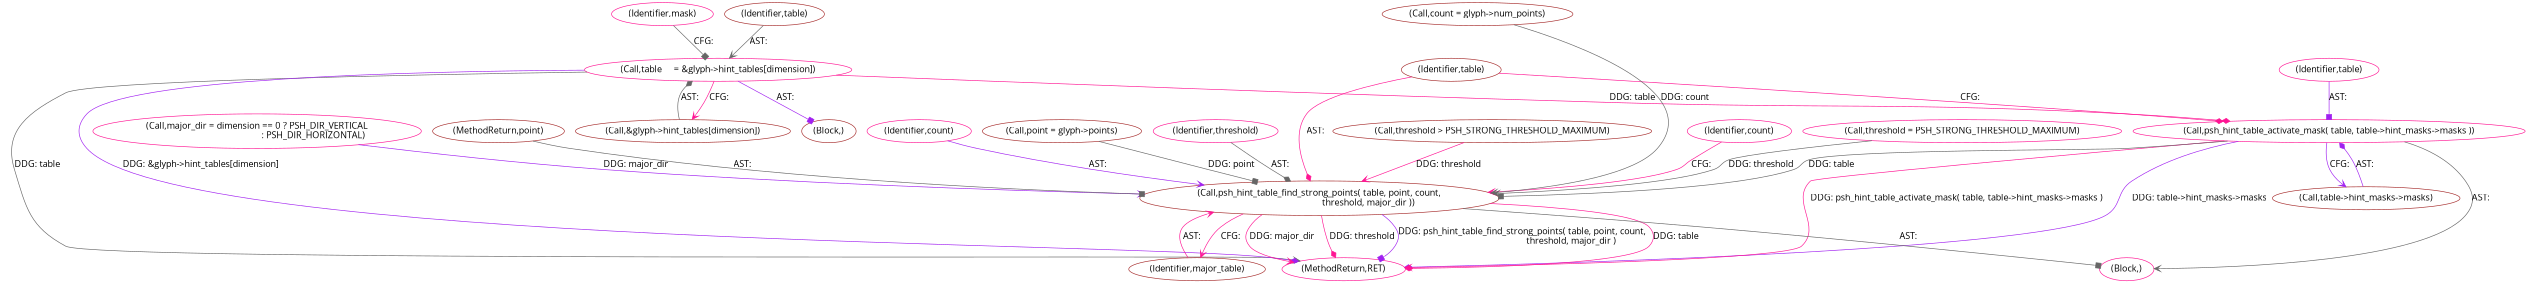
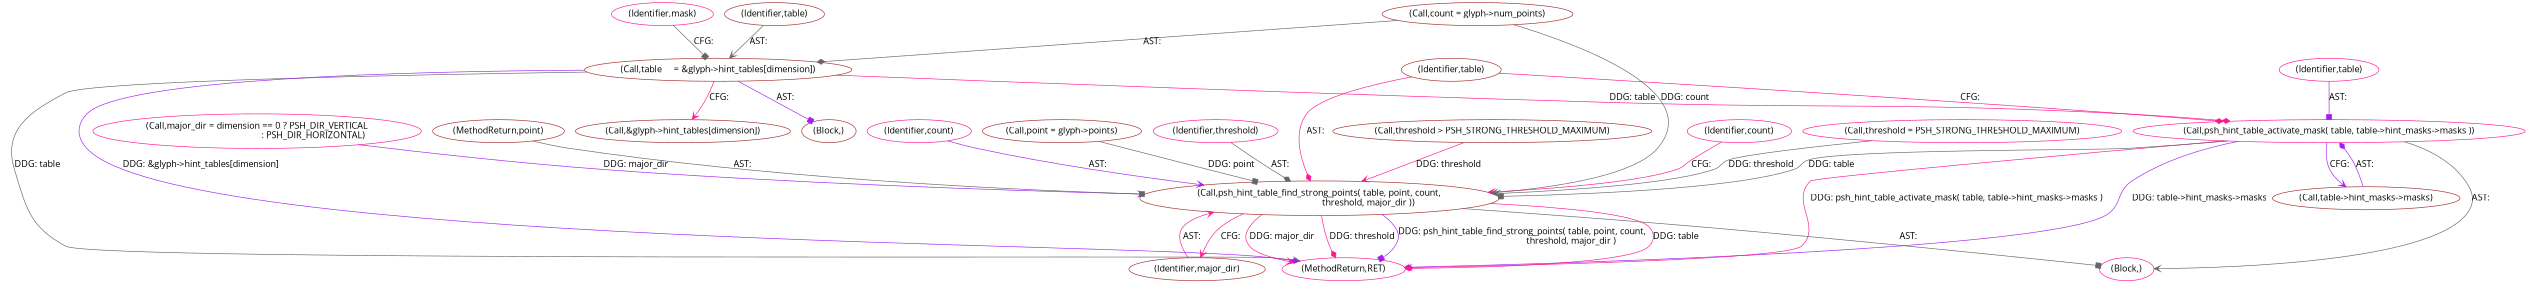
node "(Call,table     = &glyph->hint_tables[dimension])": color deeppink -> brown
edge "(Call,&glyph->hint_tables[dimension])" -> "(Call,table     = &glyph->hint_tables[dimension])": now "(Call,count = glyph->num_points)" -> "(Call,table     = &glyph->hint_tables[dimension])"
node "(Identifier,major_table)": label "(Identifier,major_table)" -> "(Identifier,major_dir)"
